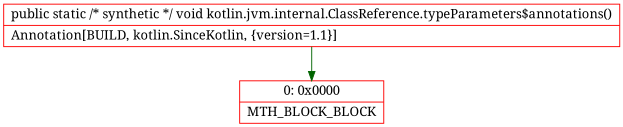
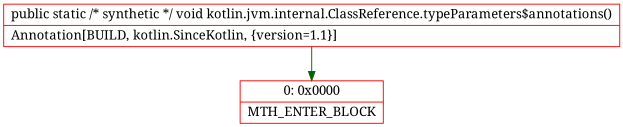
node "0: 0x0000": text "MTH_BLOCK_BLOCK" -> "MTH_ENTER_BLOCK"
